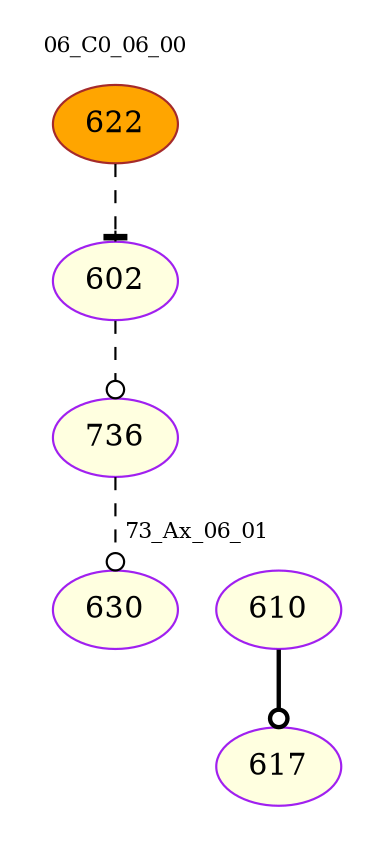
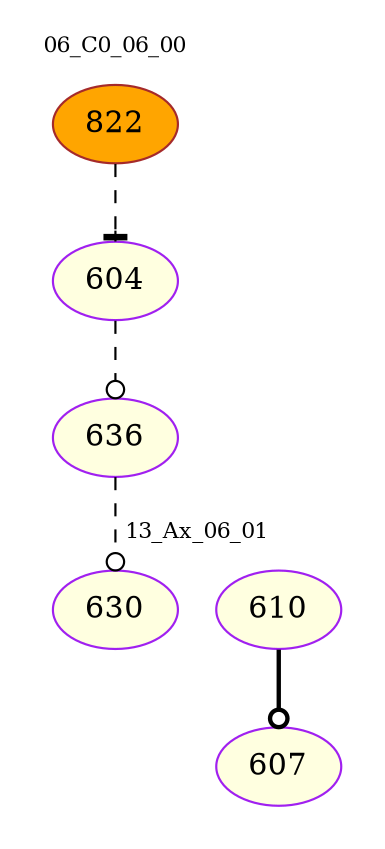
node "622": label "622" -> "822"
node "602": label "602" -> "604"
node "736": label "736" -> "636"
cluster "73_Ax_06_01": label "73_Ax_06_01" -> "13_Ax_06_01"
node "617": label "617" -> "607"
